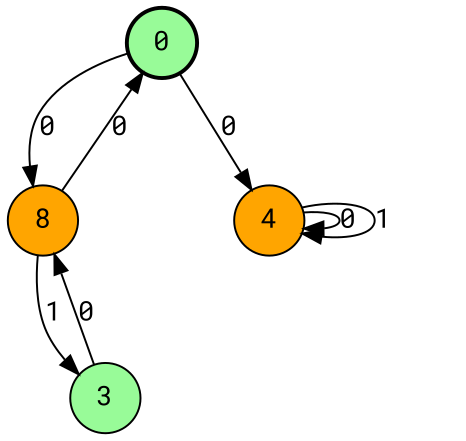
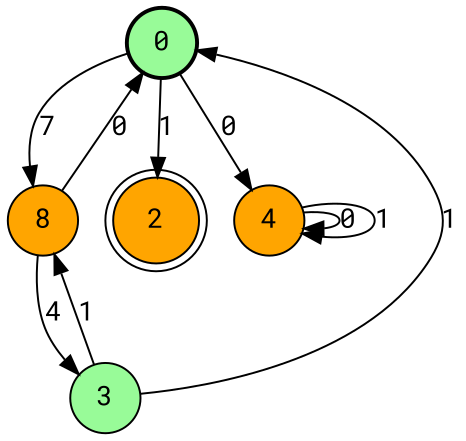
edge "0" -> "8": label "0" -> "7"
node "2": added
edge "3" -> "0": added, label "1"
edge "8" -> "3": label "1" -> "4"
edge "3" -> "8": label "0" -> "1"
